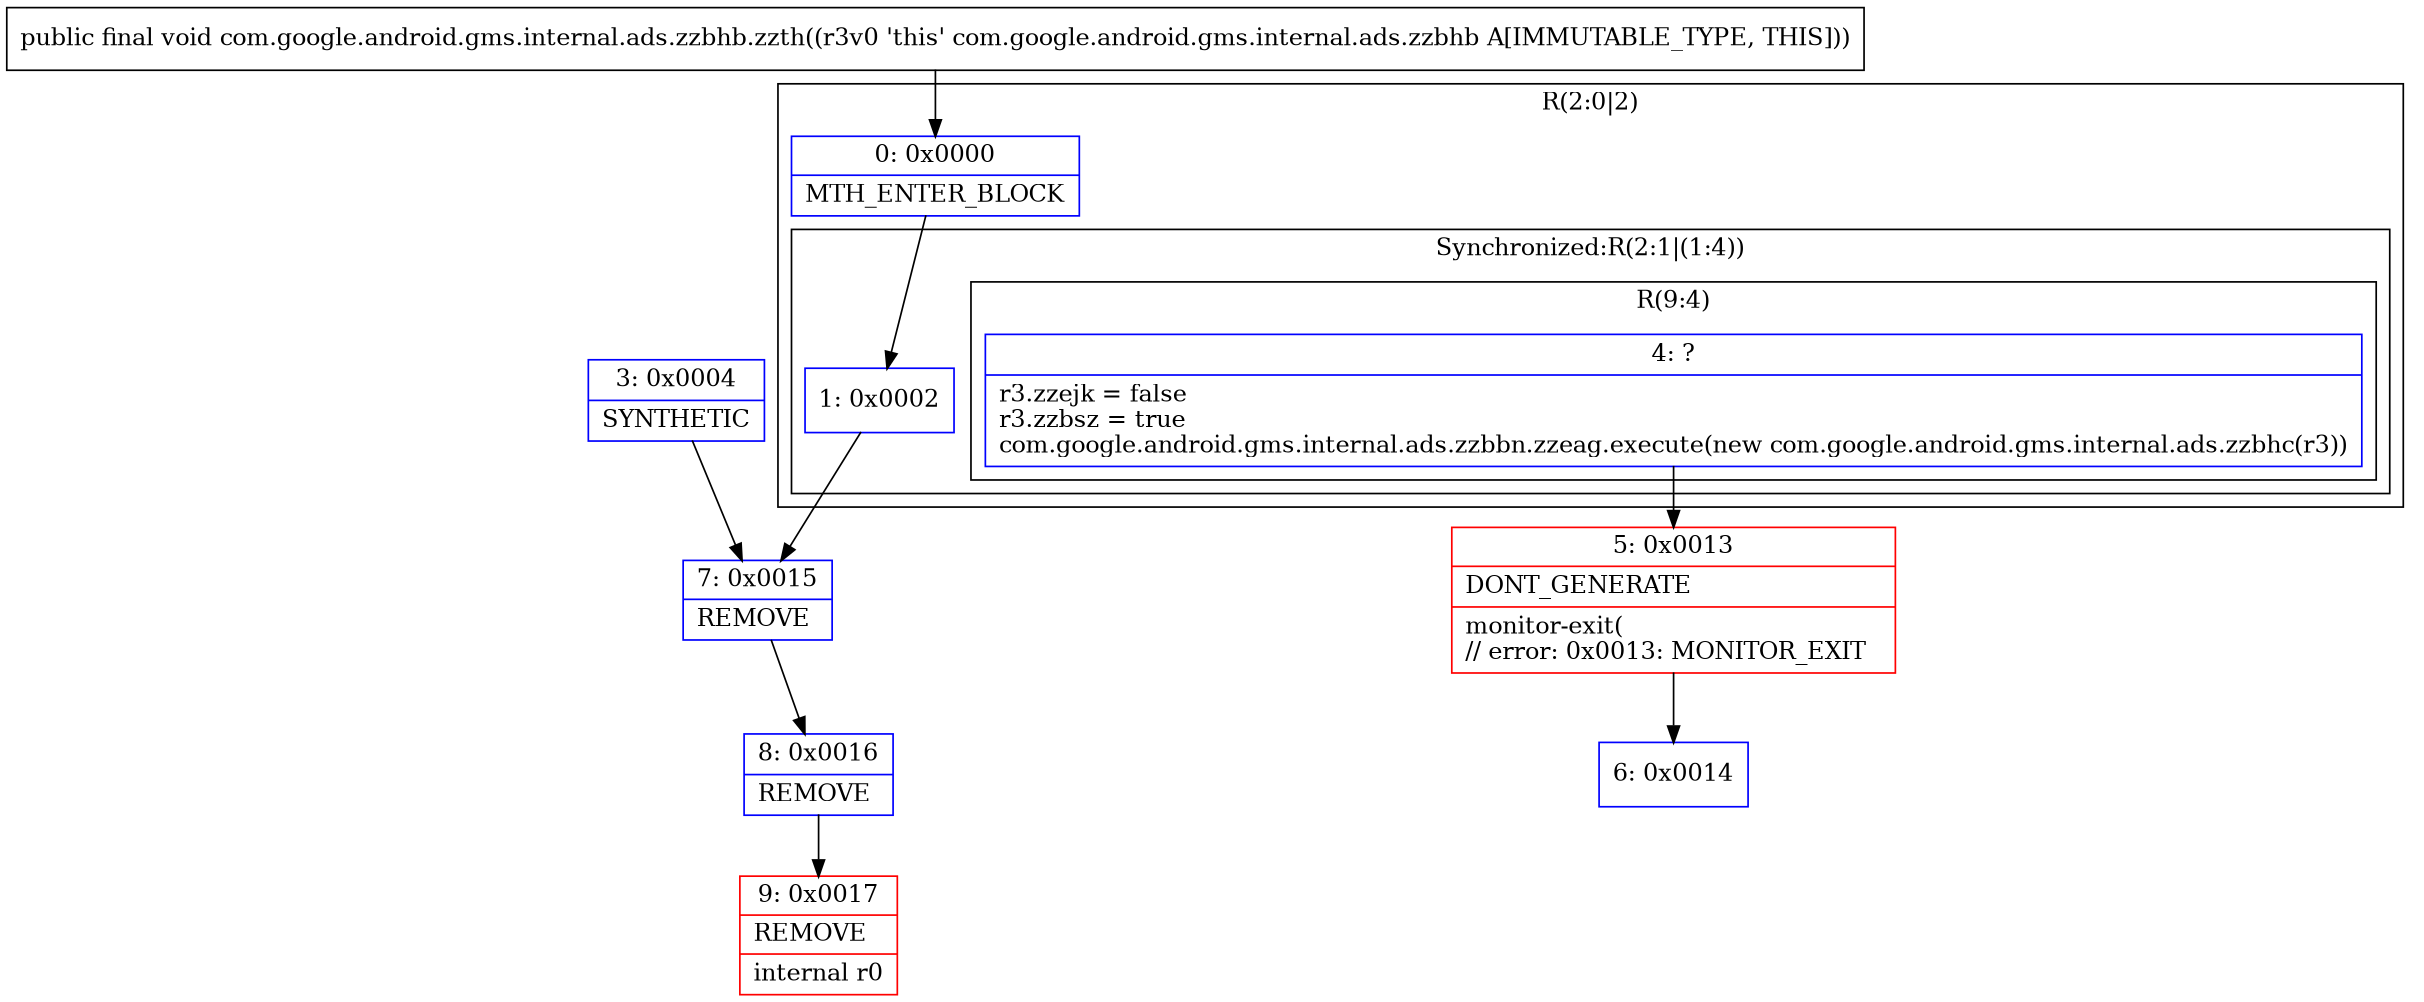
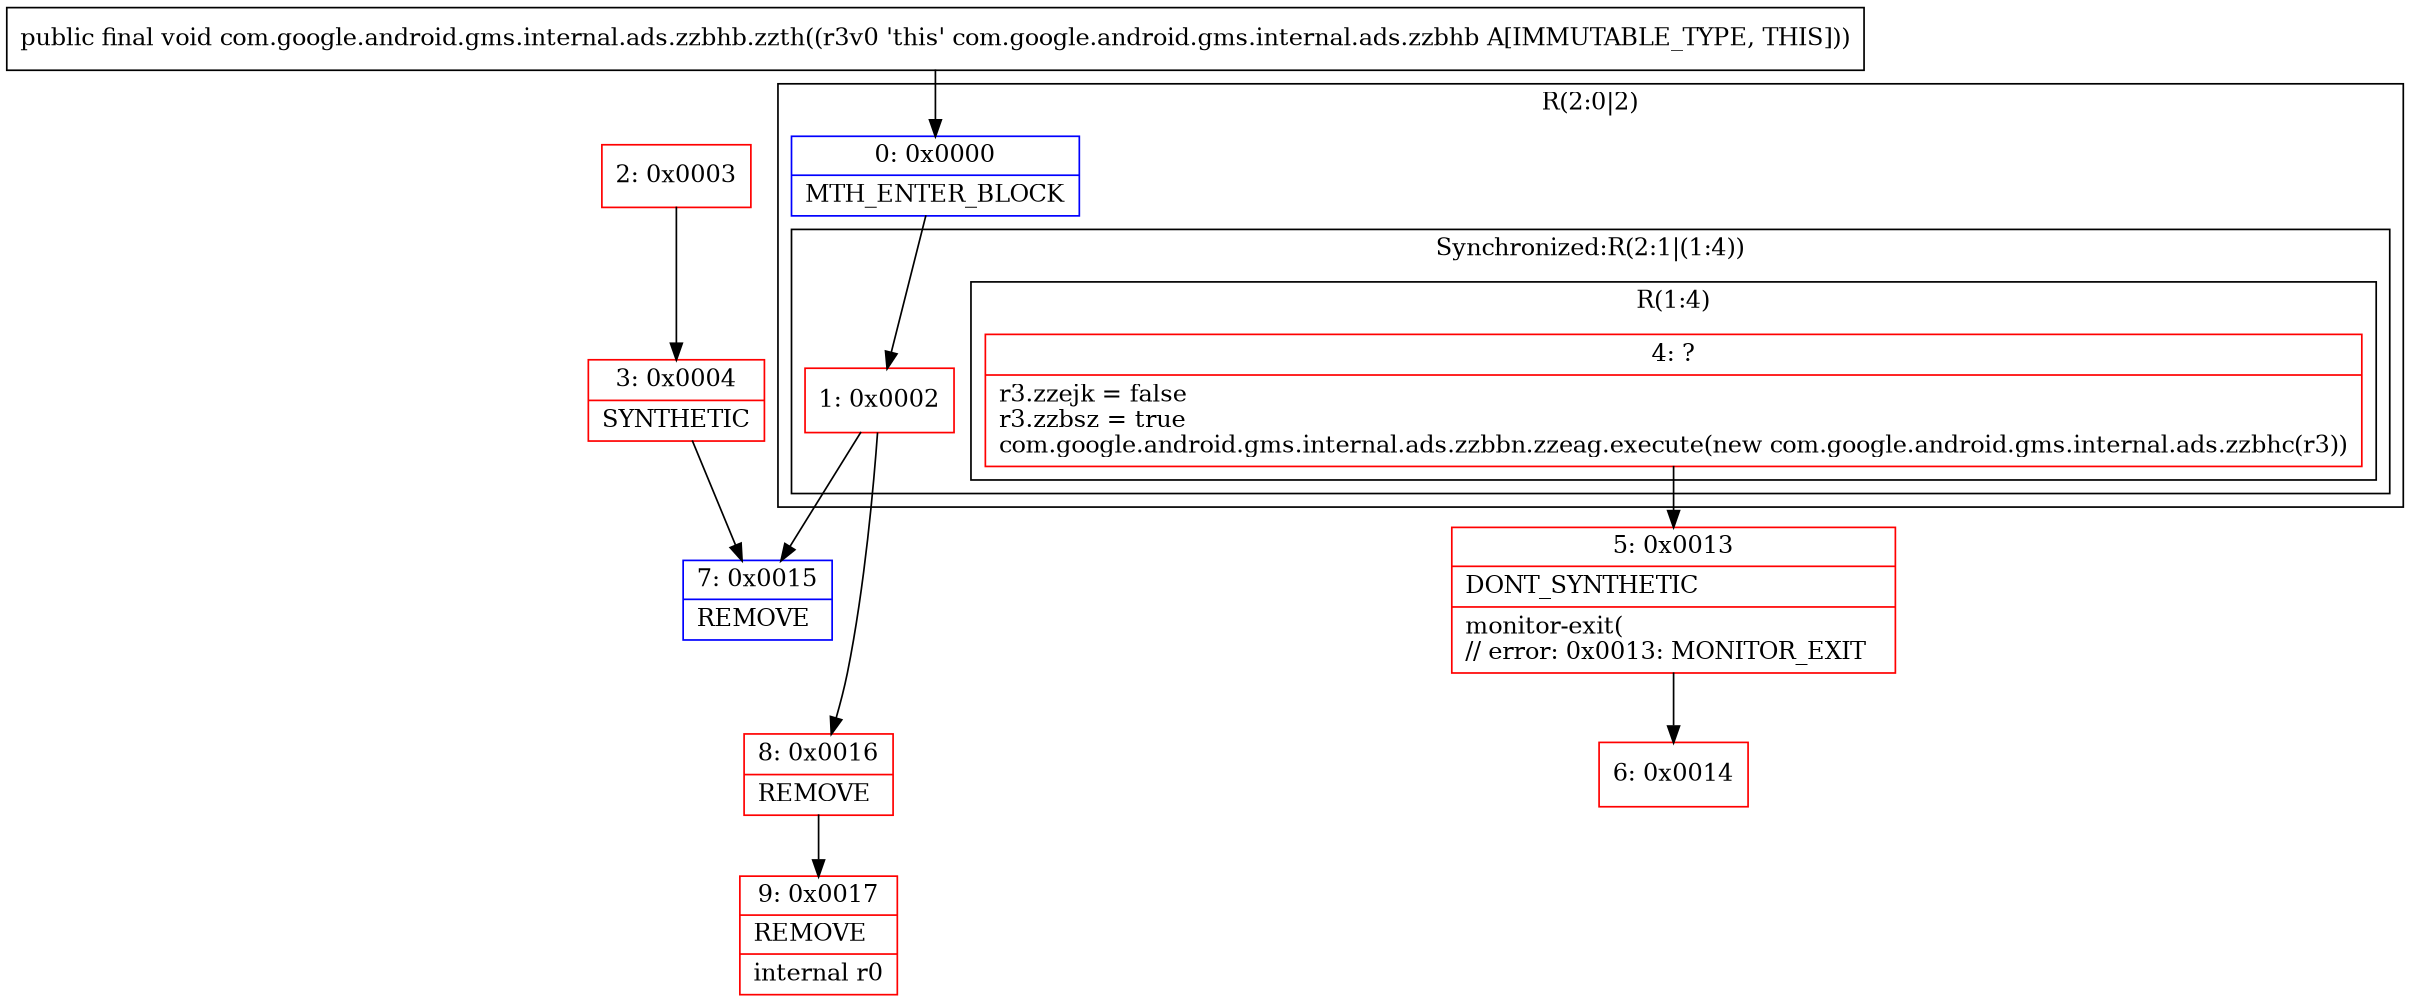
node "2: 0x0003": added
cluster "R(9:4)": label "R(9:4)" -> "R(1:4)"
node "3: 0x0004": color blue -> red
node "1: 0x0002": color blue -> red
node "4: ?": color blue -> red
node "5: 0x0013": text "DONT_GENERATE" -> "DONT_SYNTHETIC"
edge "7: 0x0015" -> "8: 0x0016": now "1: 0x0002" -> "8: 0x0016"
node "8: 0x0016": color blue -> red
node "6: 0x0014": color blue -> red
